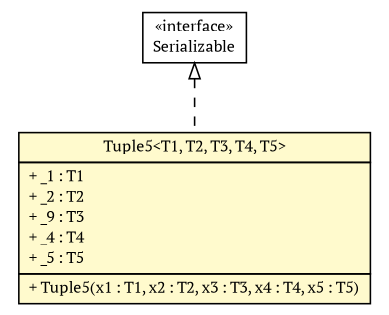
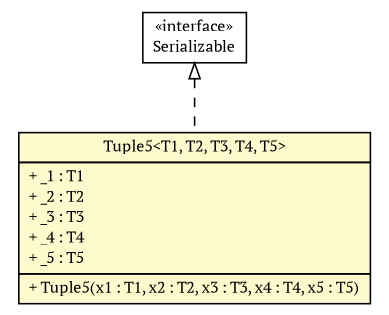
node "Tuple5<T1, T2, T3, T4, T5>": text "+ _9 : T3" -> "+ _3 : T3"
